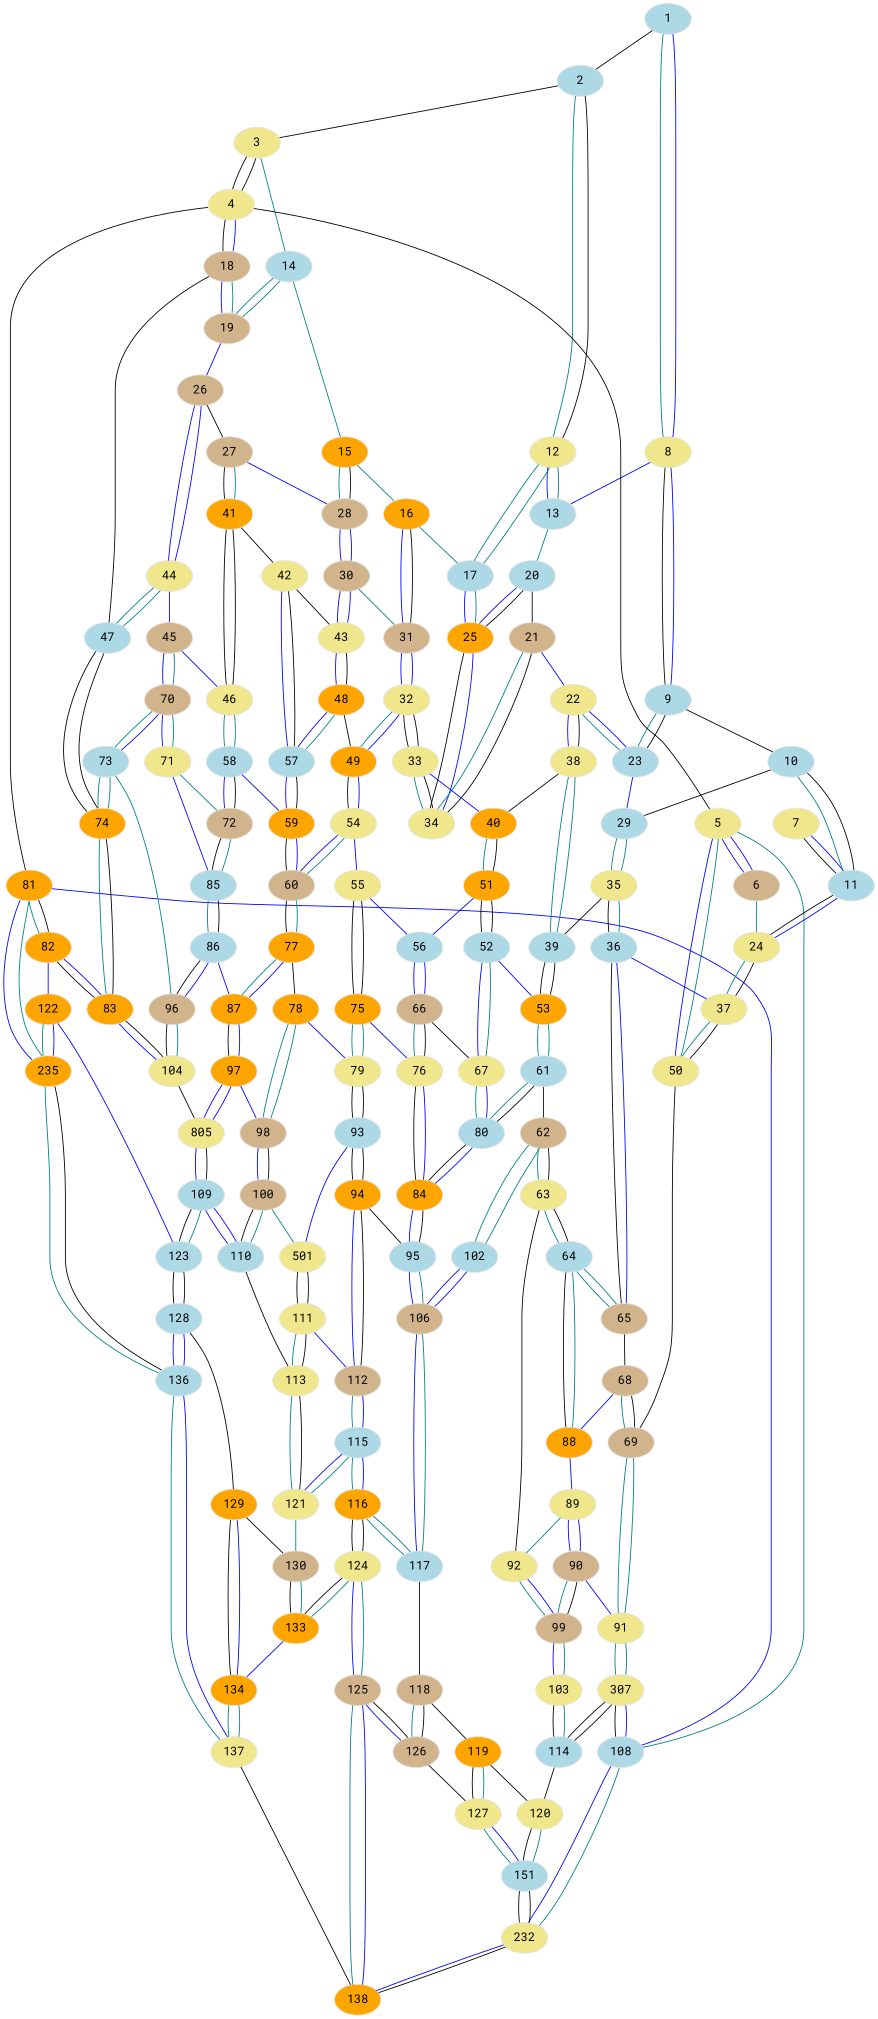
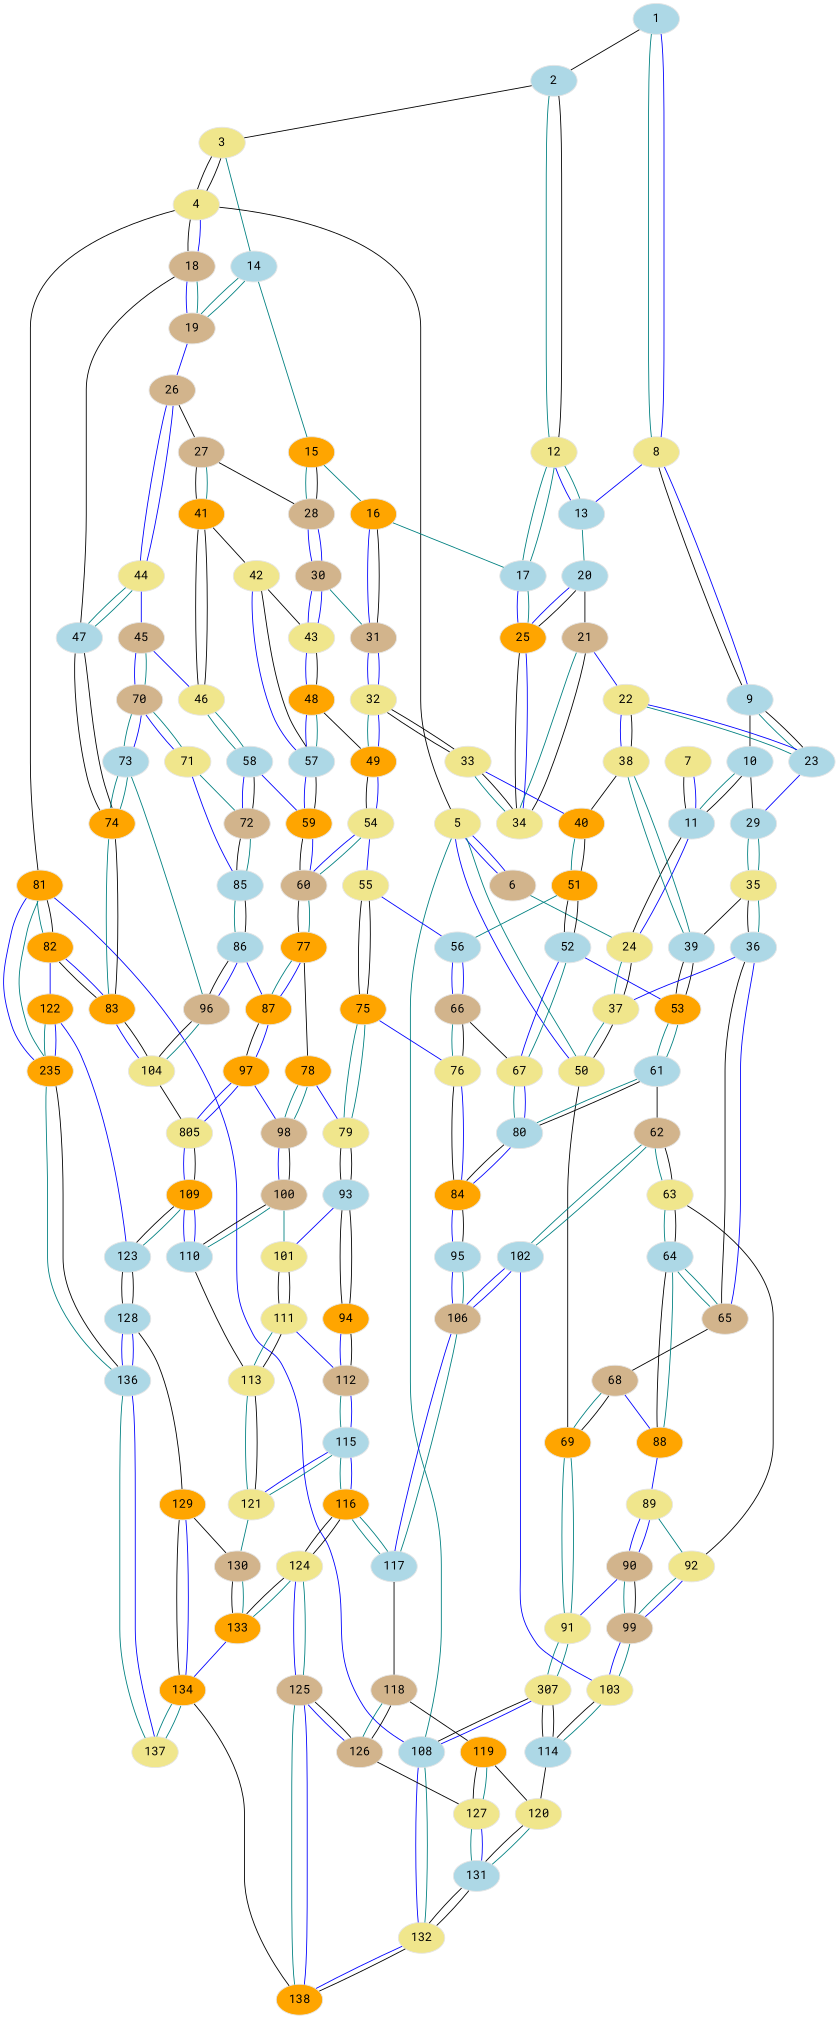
edge "27" -- "28": color blue -> black
edge "51" -- "56": color blue -> teal
node "109": fillcolor lightblue -> orange
edge "94" -- "95": removed
node "501": label "501" -> "101"
node "69": fillcolor tan -> orange
edge "102" -- "103": added
edge "137" -- "138": now "134" -- "138"
node "151": label "151" -> "131"
node "232": label "232" -> "132"
